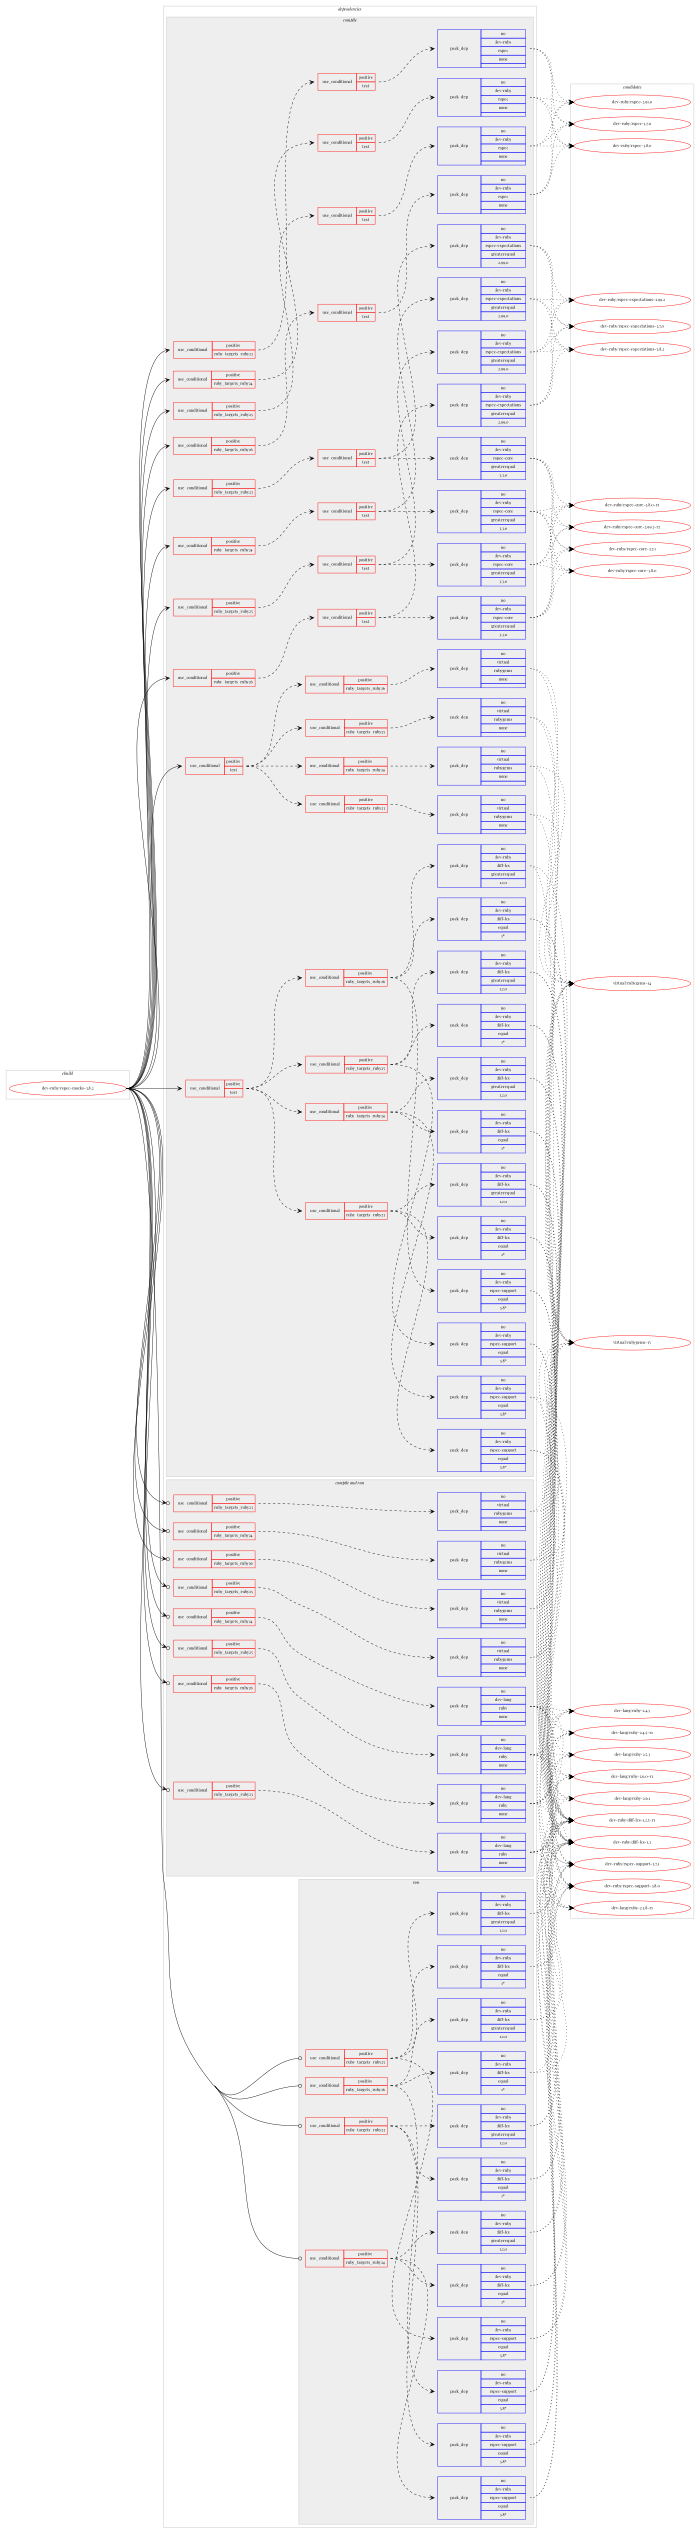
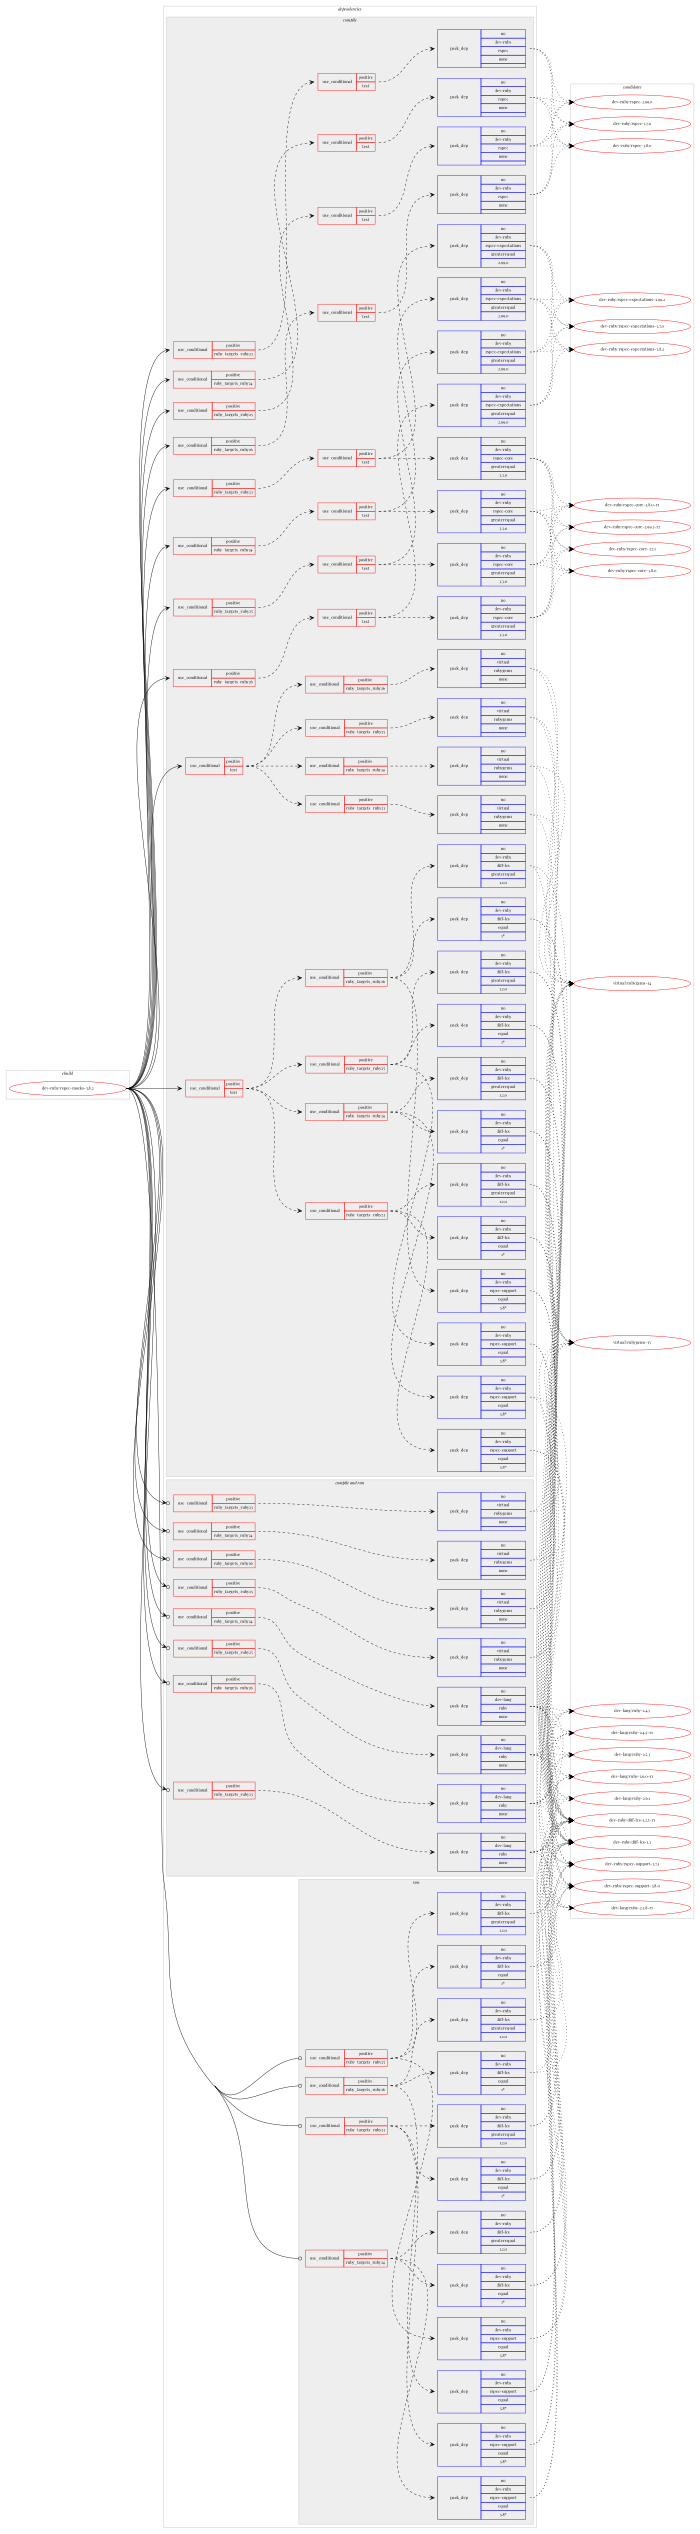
node "dev-ruby/rspec-2.91.0": label "dev-ruby/rspec-2.91.0" -> "dev-ruby/rspec-2.99.0"
